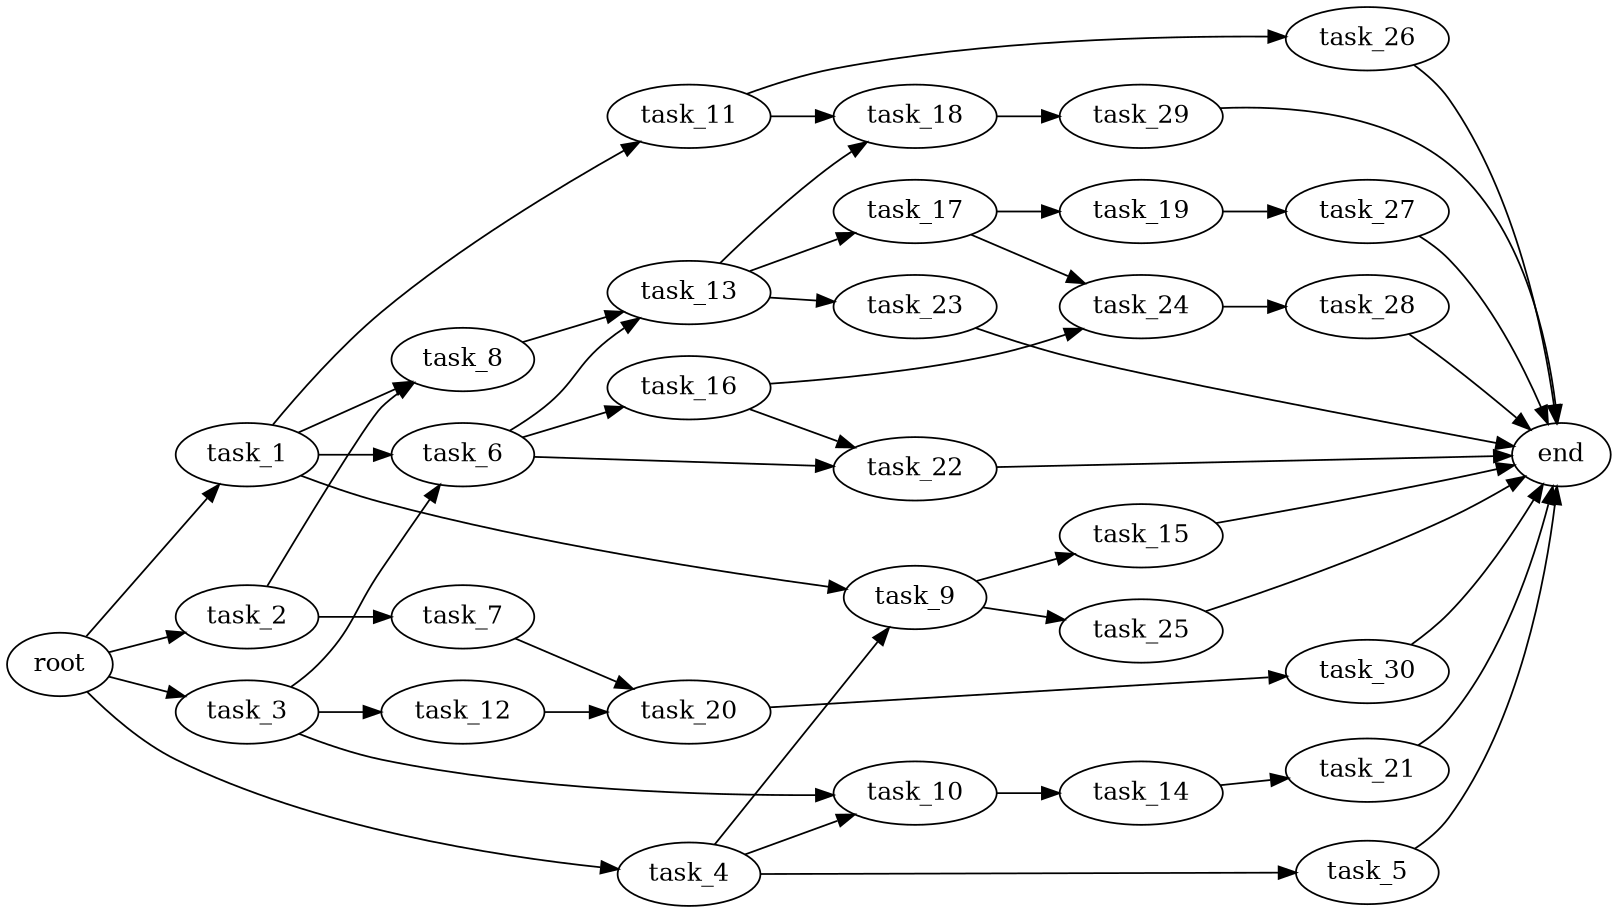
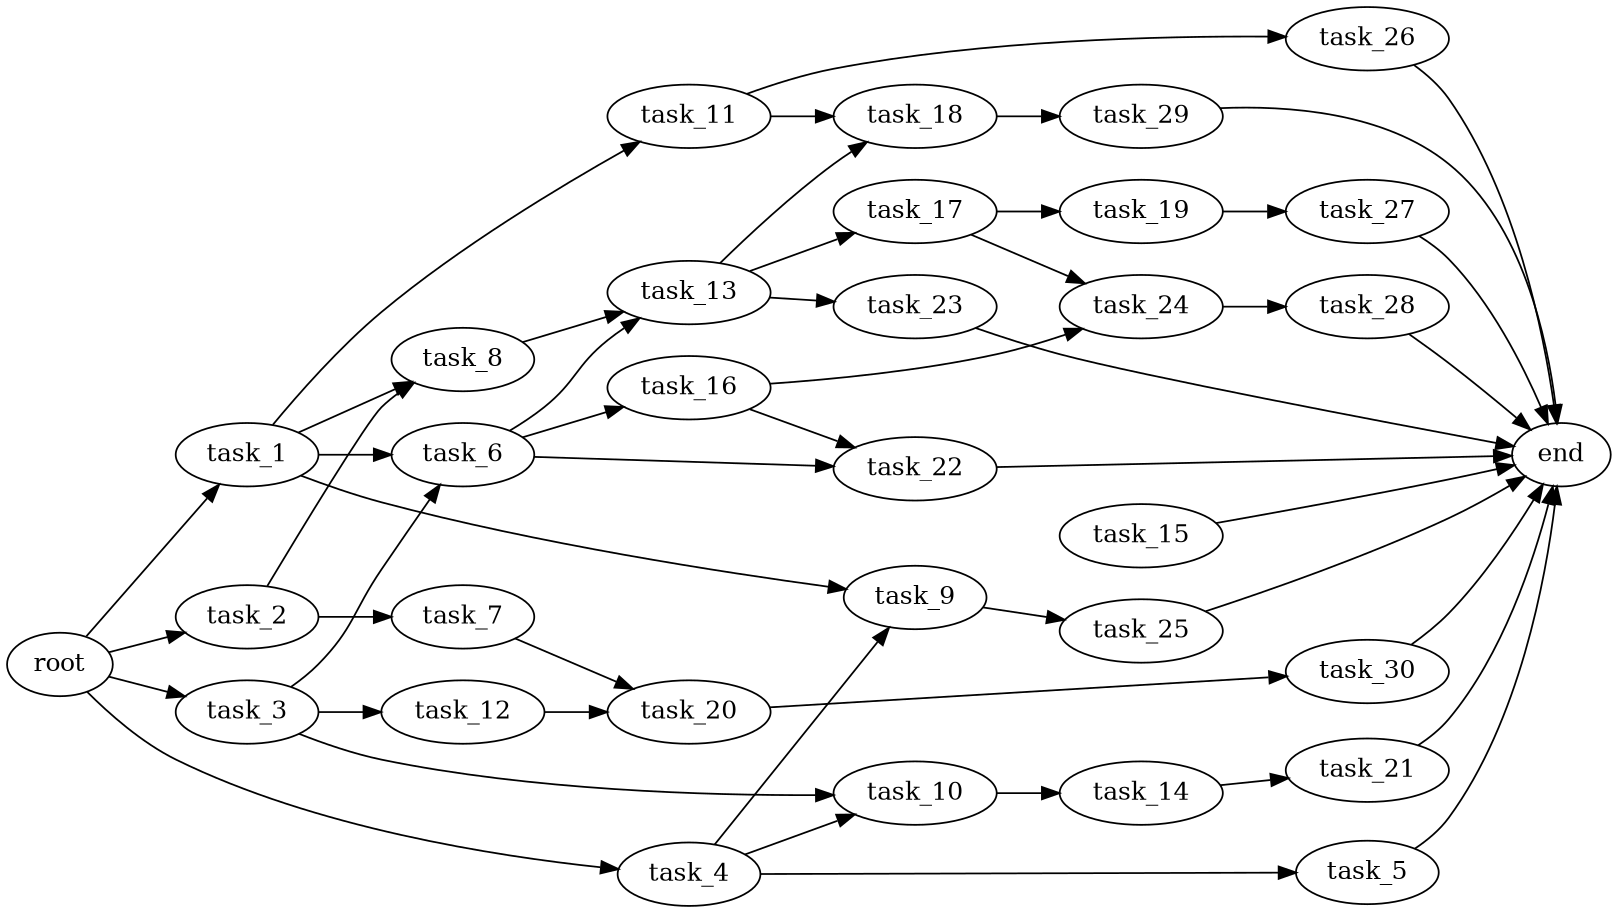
edge "task_9" -> "task_15": removed
